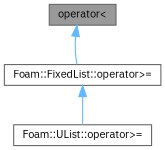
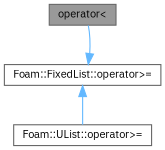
edge "Foam::FixedList::operator>=" -> "operator<": reversed
